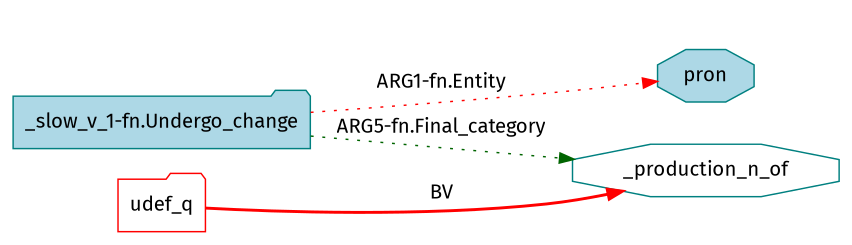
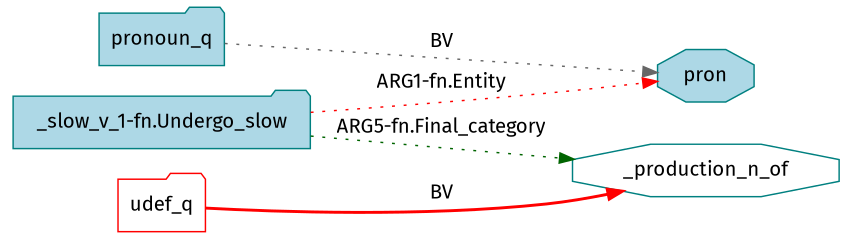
node "pronoun_q": added
node "_slow_v_1-fn.Undergo_change": label "_slow_v_1-fn.Undergo_change" -> "_slow_v_1-fn.Undergo_slow"
